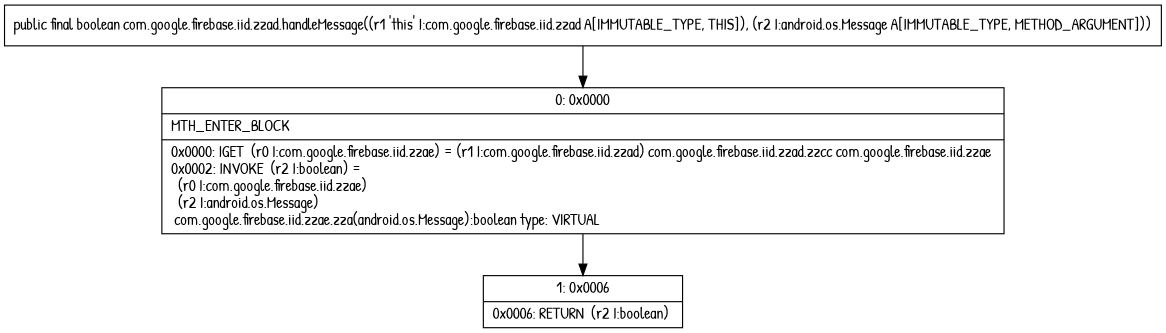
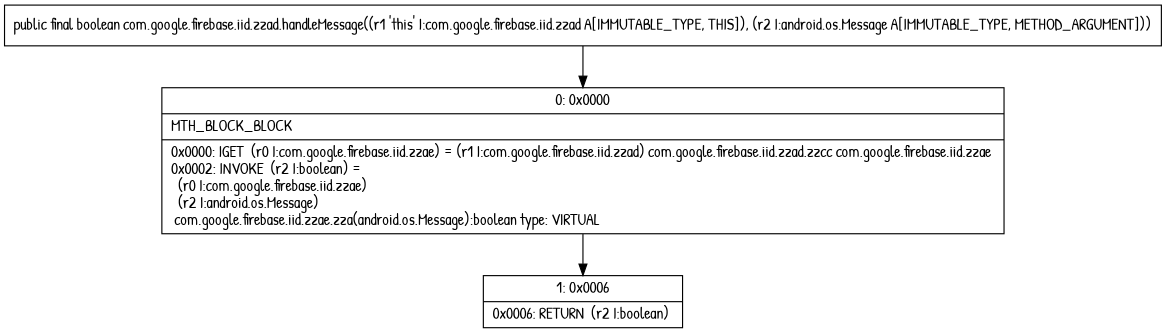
node "0: 0x0000": text "MTH_ENTER_BLOCK" -> "MTH_BLOCK_BLOCK"
